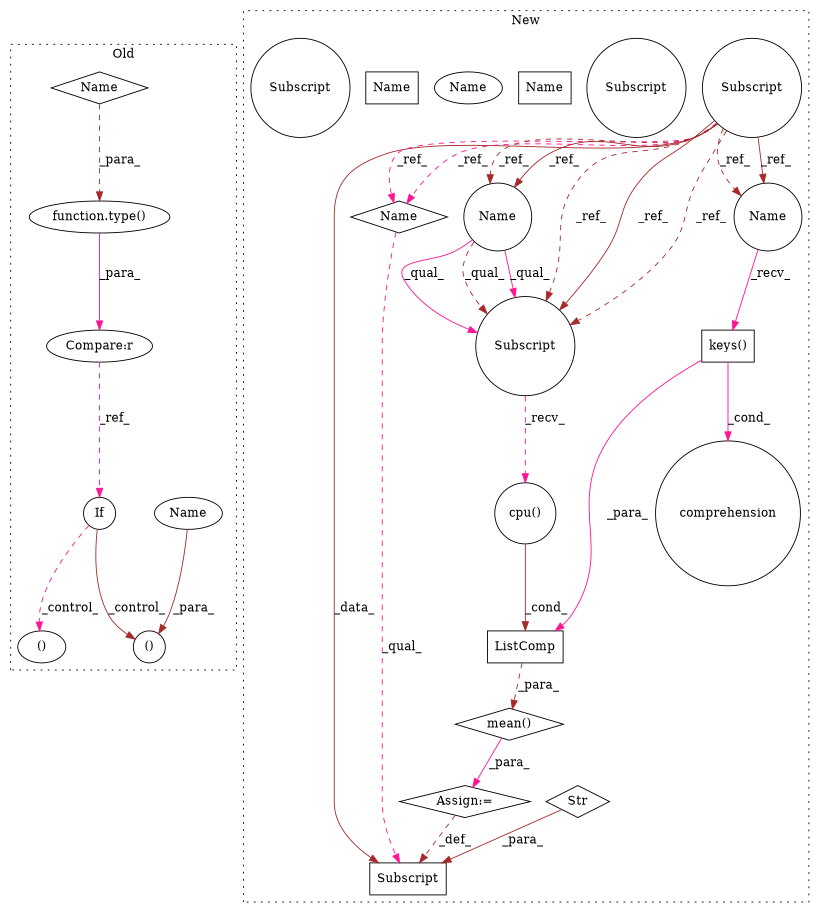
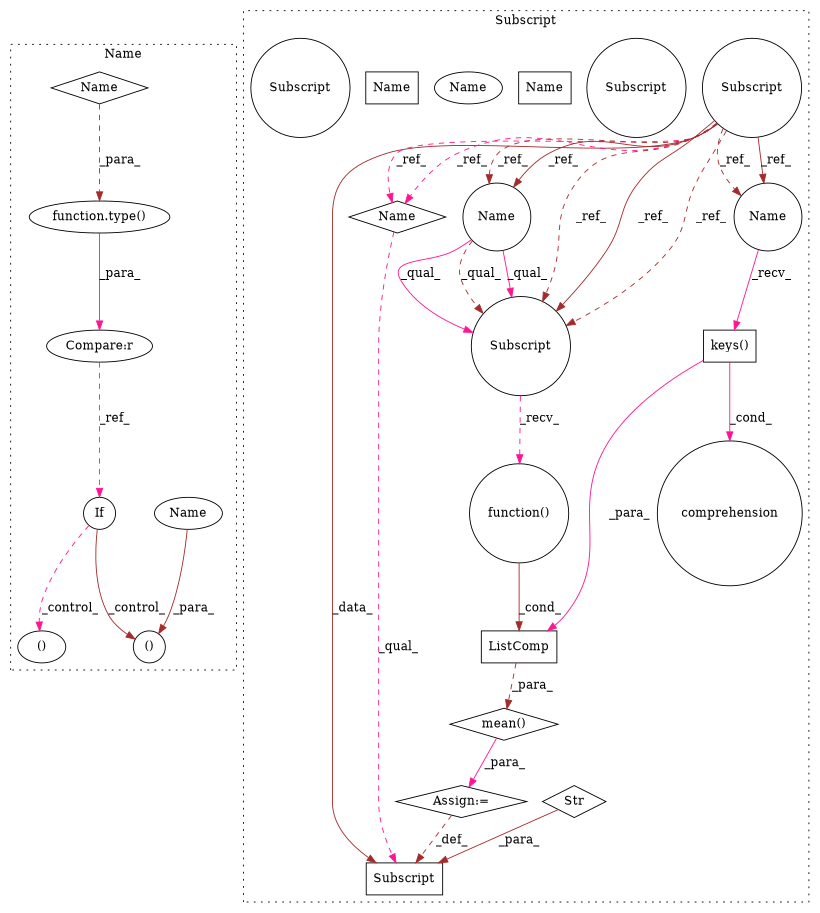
cluster "New": label "New" -> "Subscript"
cluster "Old": label "Old" -> "Name"
node "cpu()": label "cpu()" -> "function()"
